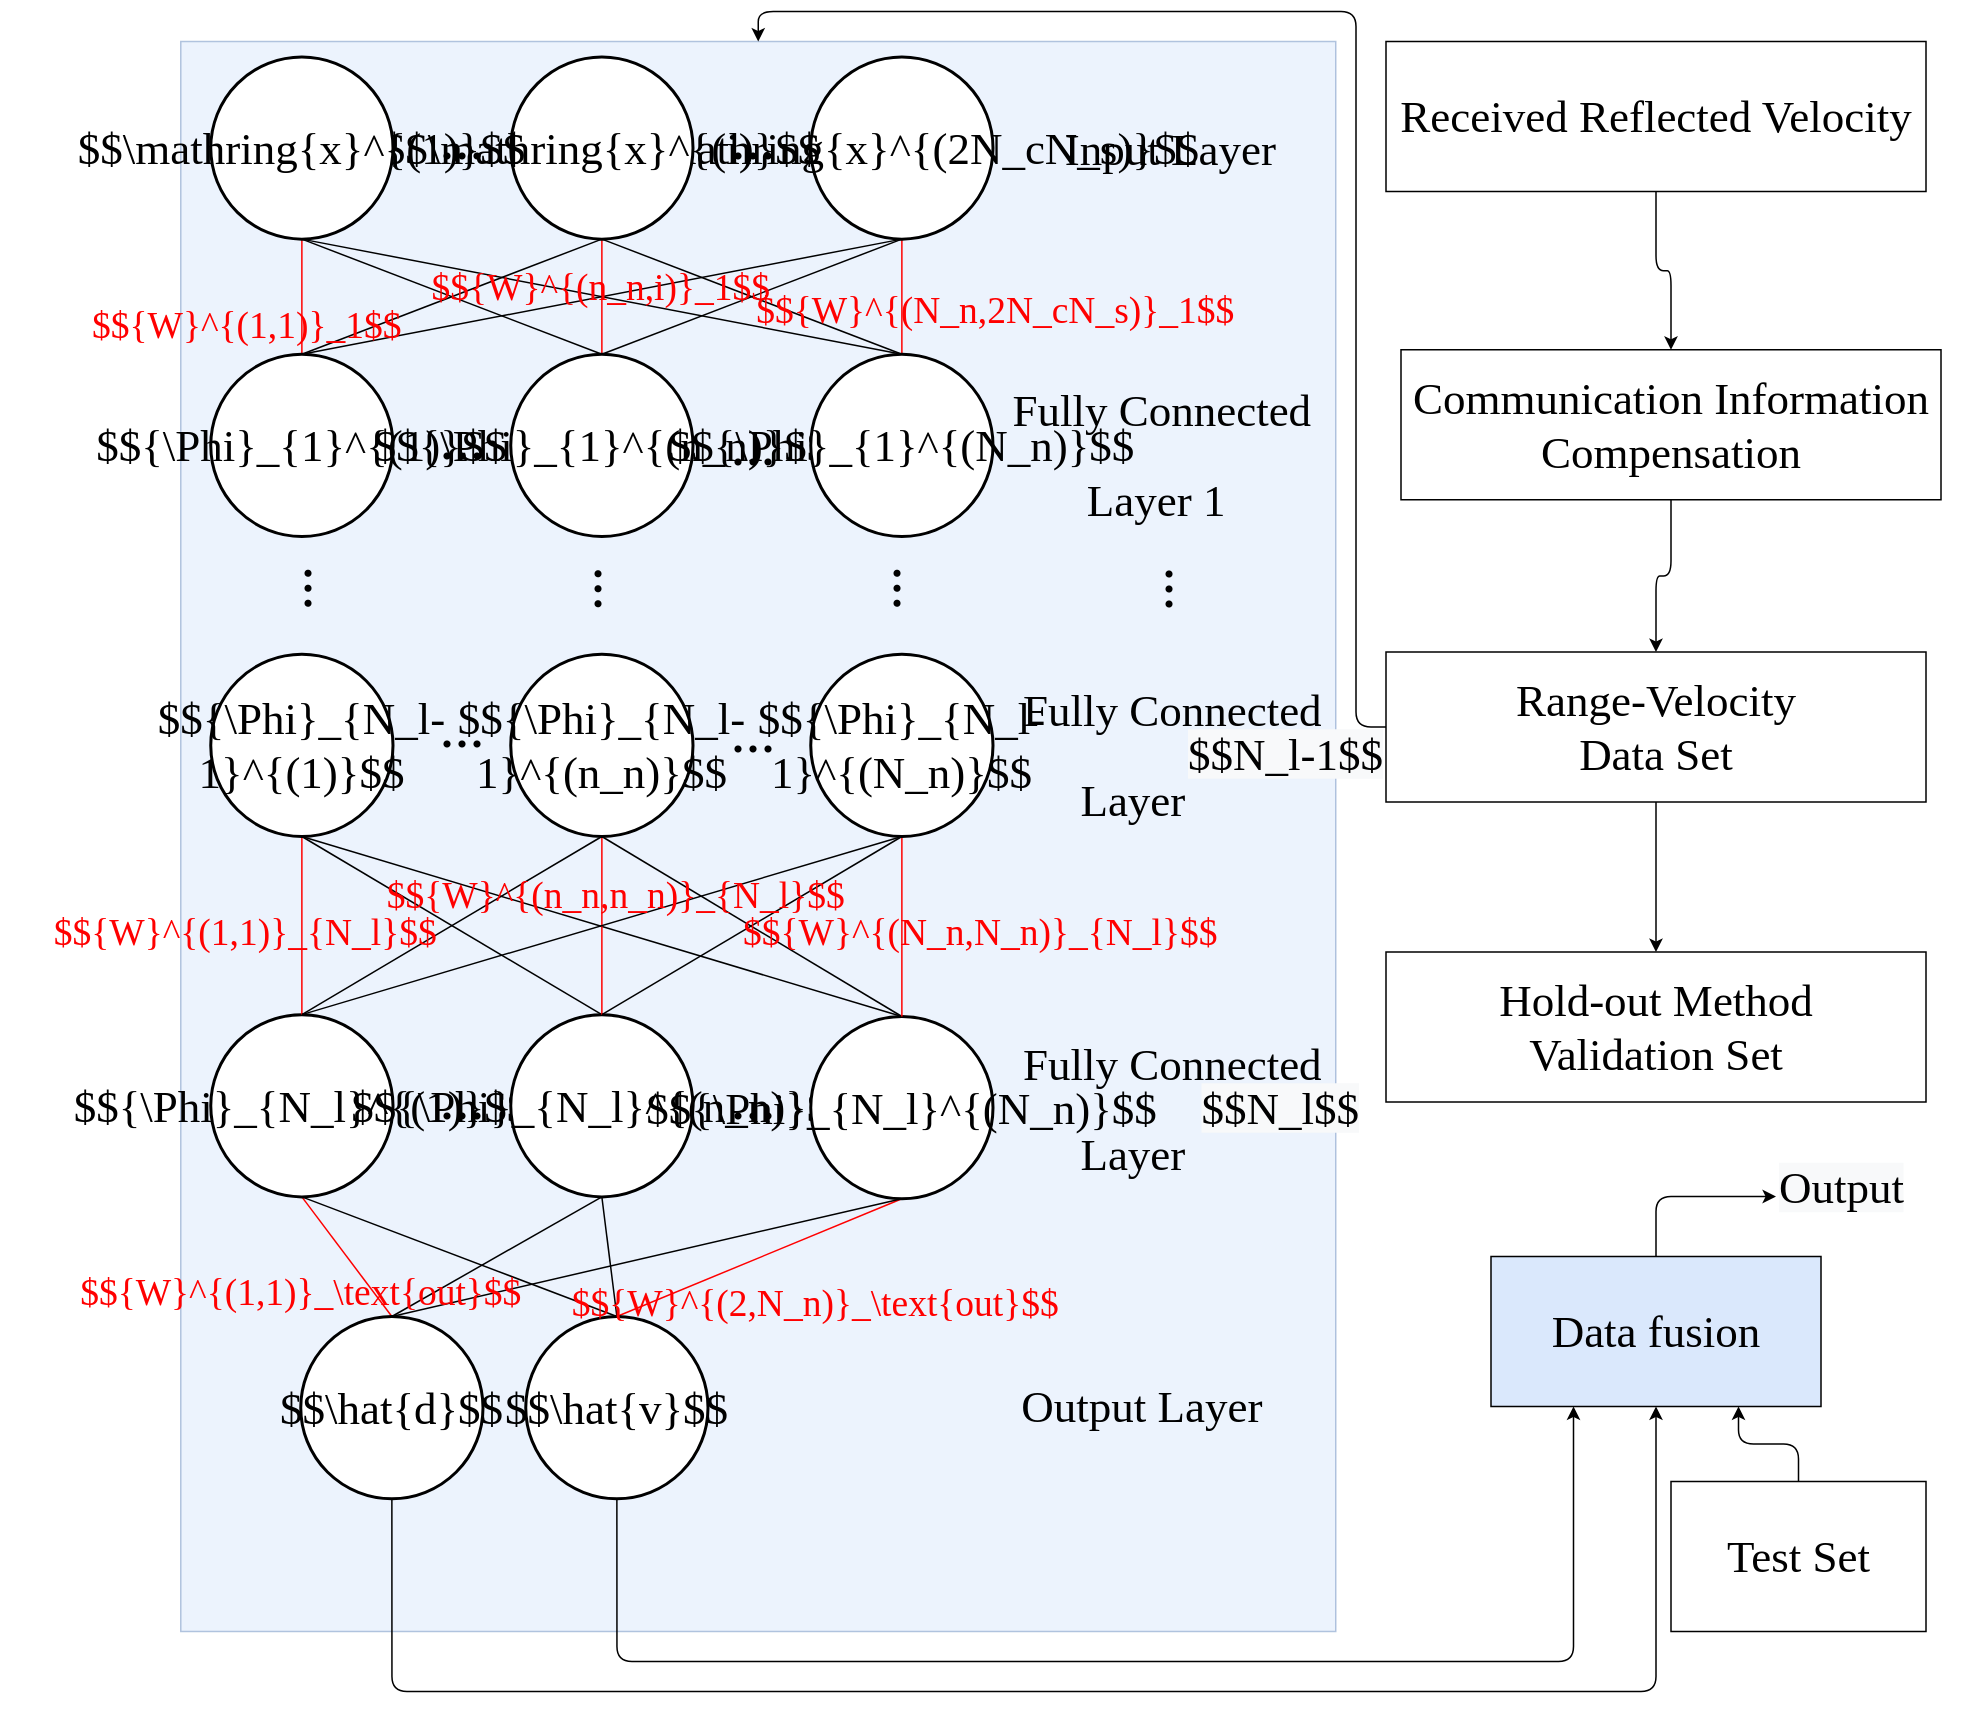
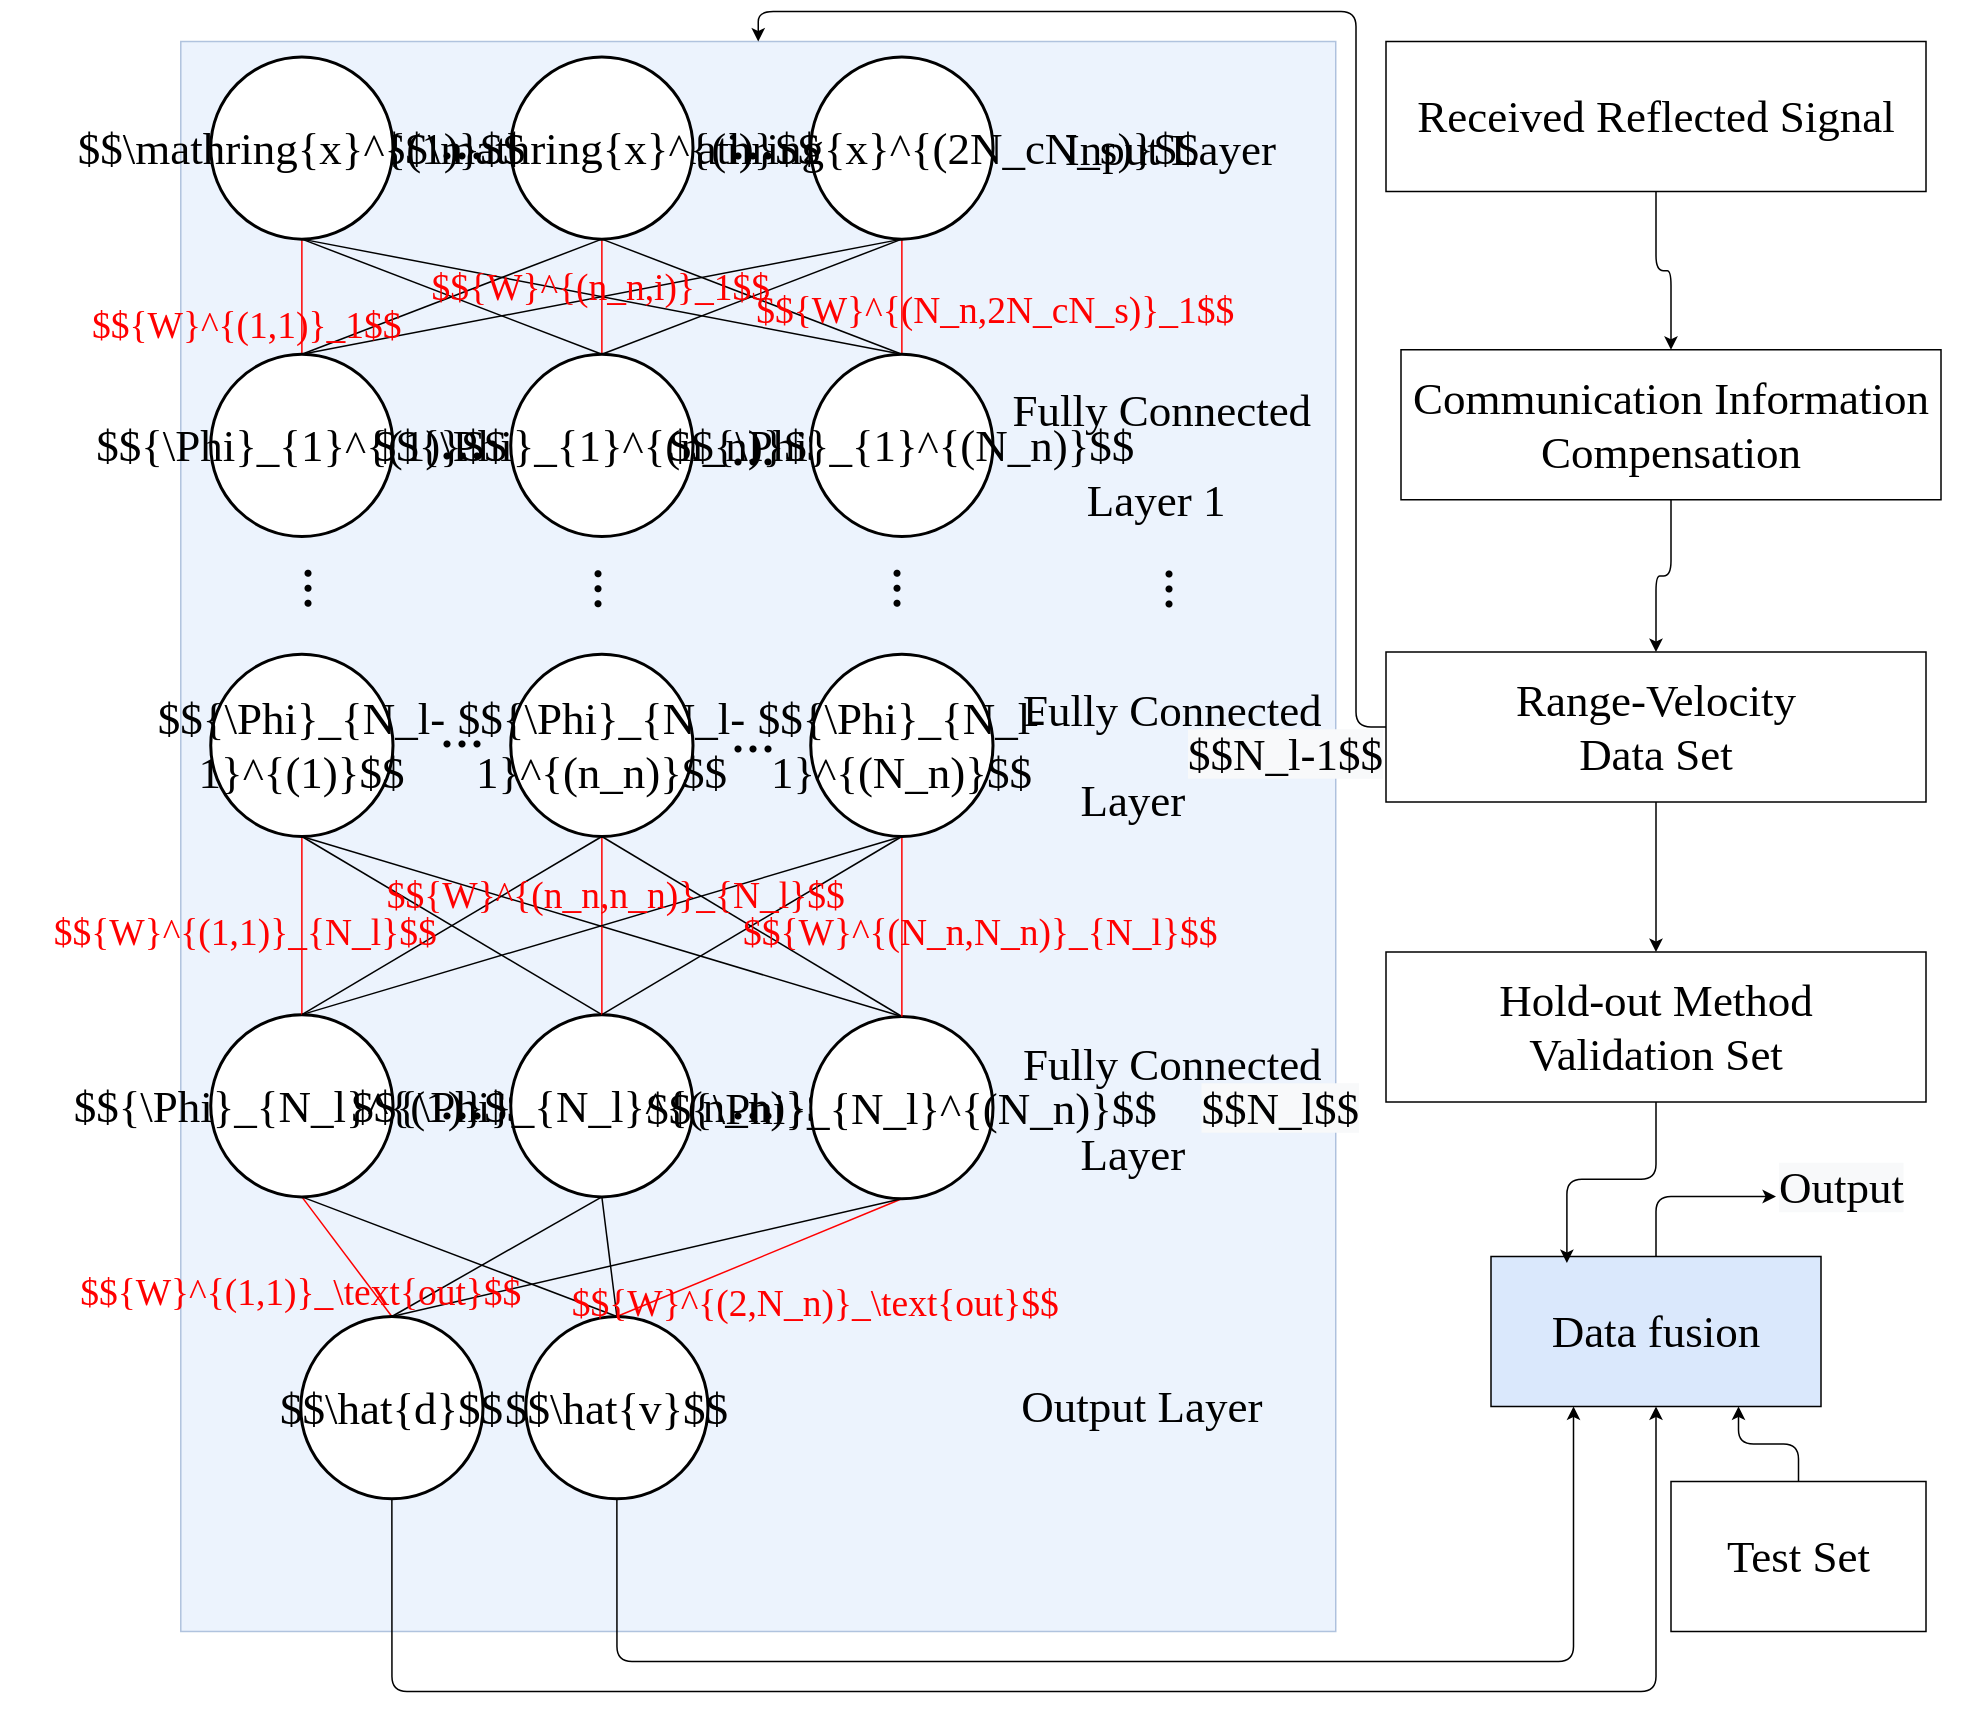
node "Received Reflected Velocity": label "Received Reflected Velocity" -> "Received Reflected Signal"
edge "Hold-out Method Validation Set" -> "Data fusion": added
